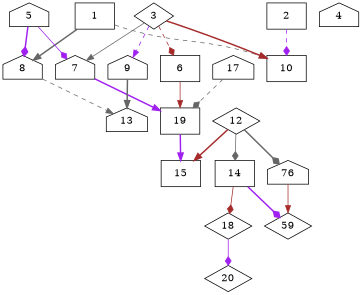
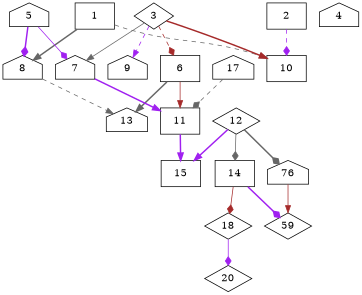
edge "9" -> "13": now "6" -> "13"
node "19": label "19" -> "11"
edge "12" -> "15": color brown -> purple
